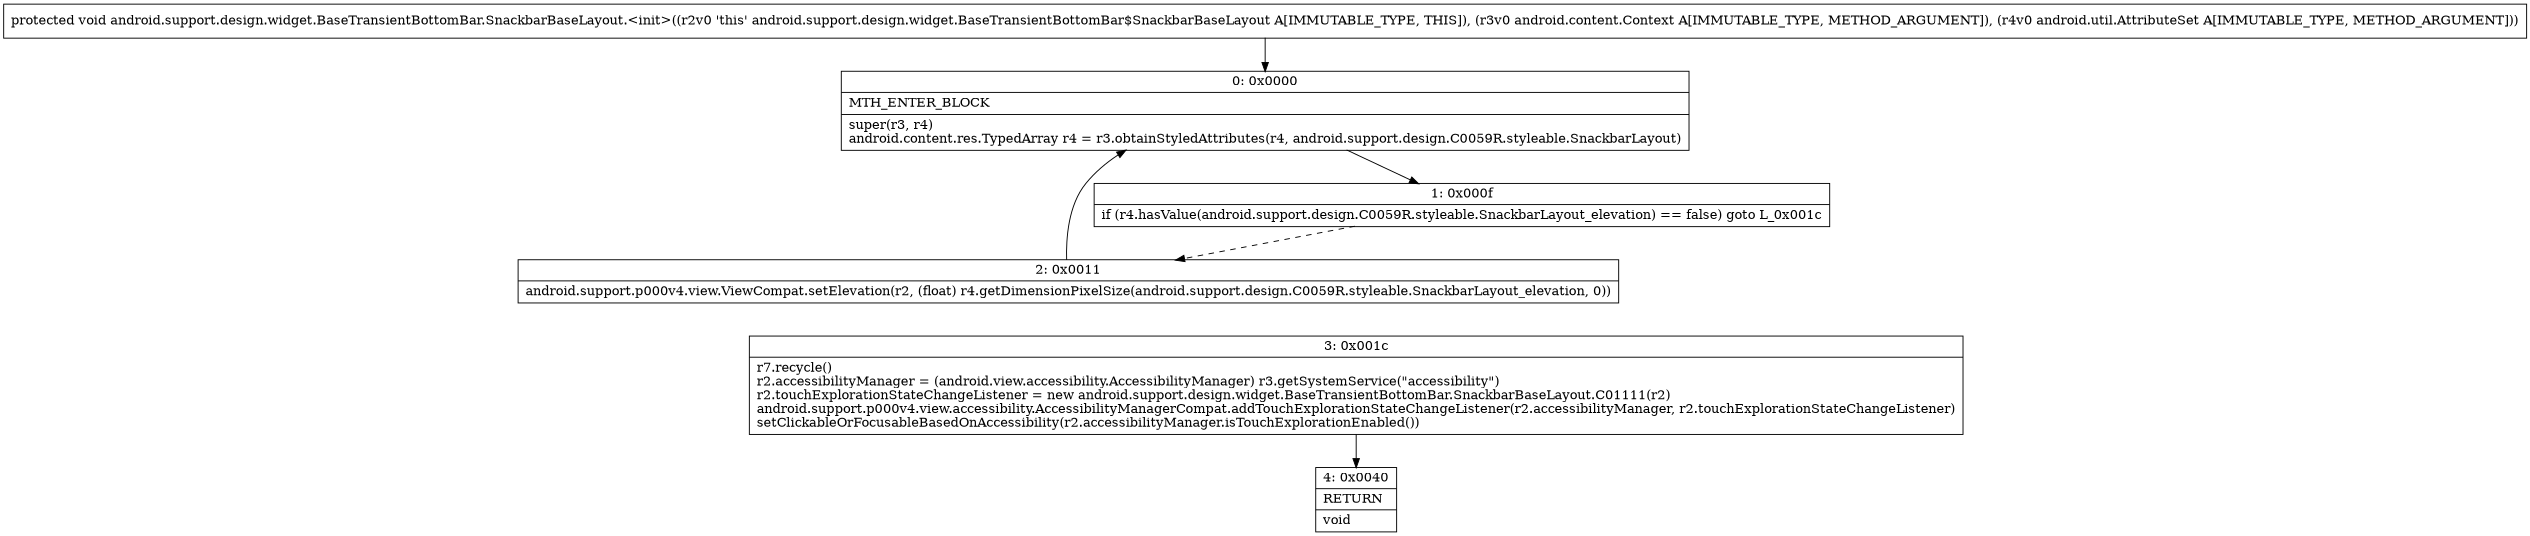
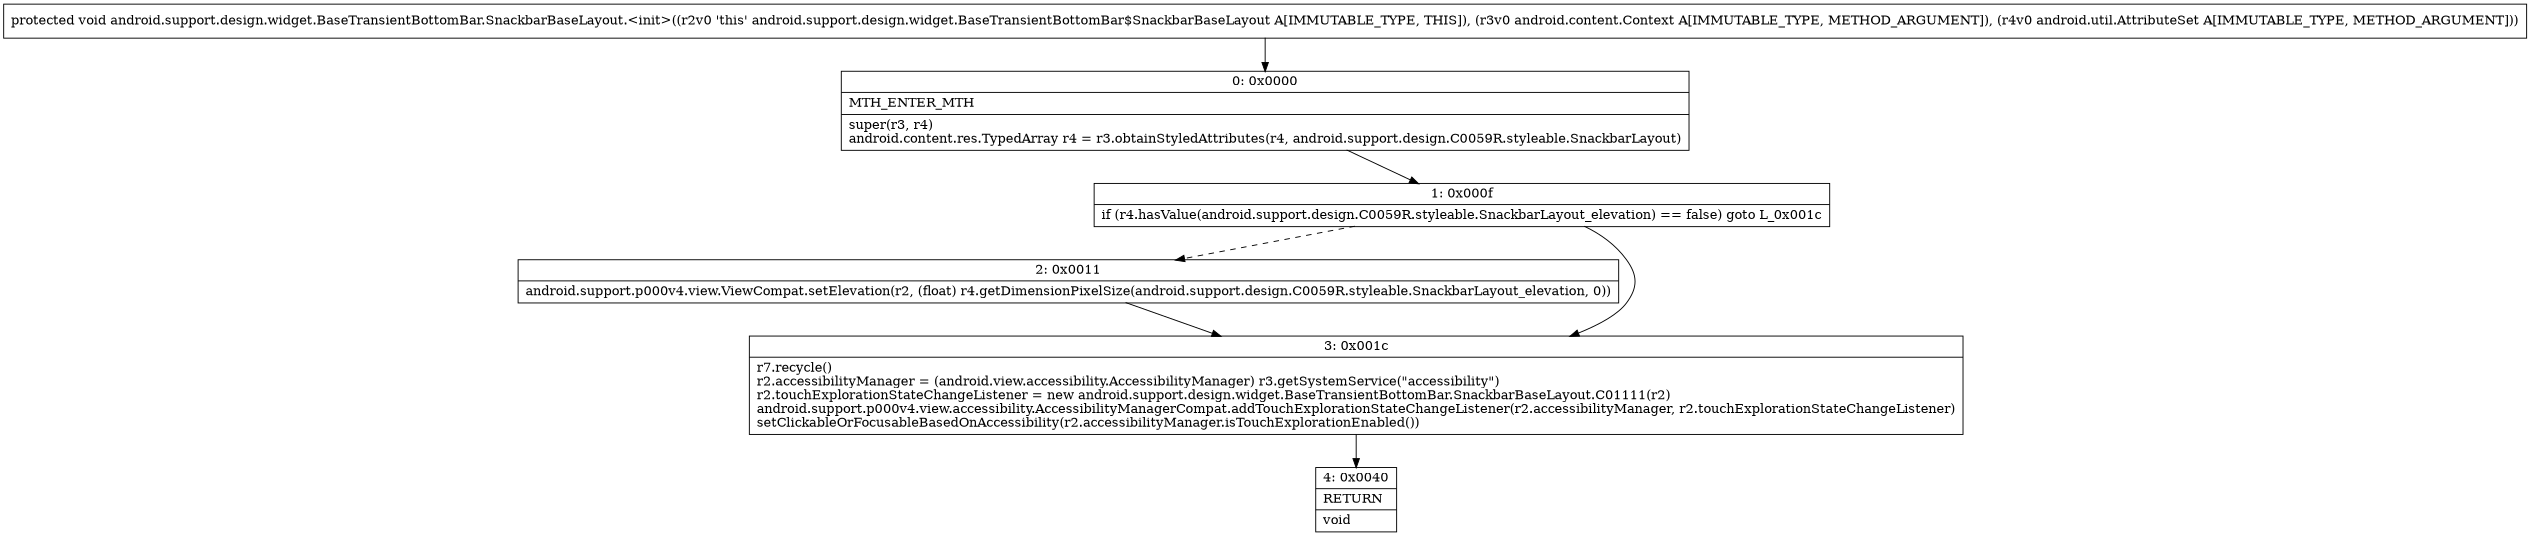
node "0: 0x0000": text "MTH_ENTER_BLOCK" -> "MTH_ENTER_MTH"
edge "2: 0x0011" -> "0: 0x0000": now "2: 0x0011" -> "3: 0x001c"
edge "1: 0x000f" -> "3: 0x001c": added
